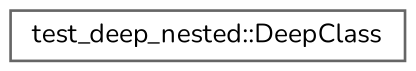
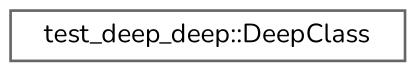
node "test_deep_nested::DeepClass": label "test_deep_nested::DeepClass" -> "test_deep_deep::DeepClass"
